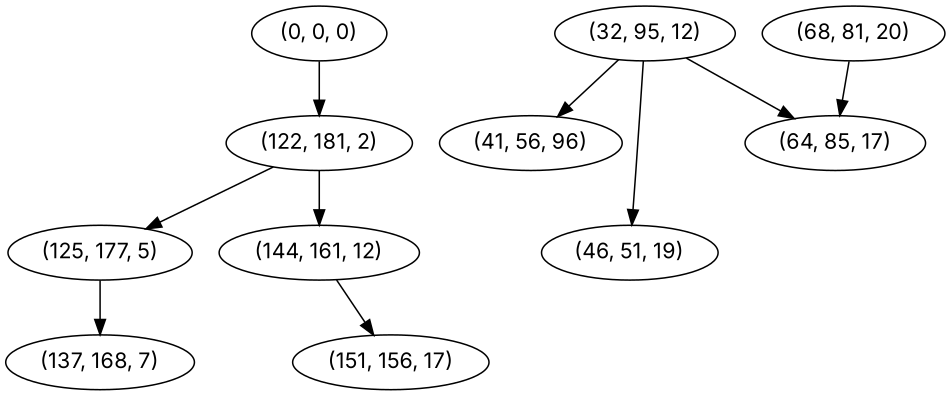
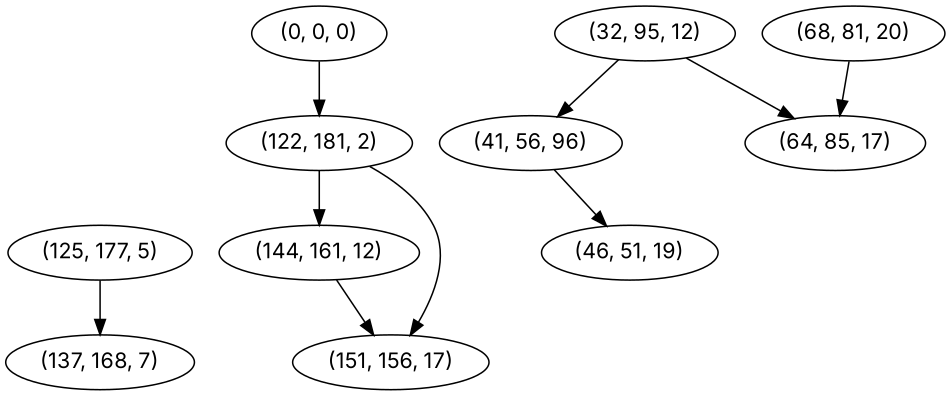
edge "(32, 95, 12)" -> "(46, 51, 19)": now "(41, 56, 96)" -> "(46, 51, 19)"
edge "(122, 181, 2)" -> "(125, 177, 5)": now "(122, 181, 2)" -> "(151, 156, 17)"
